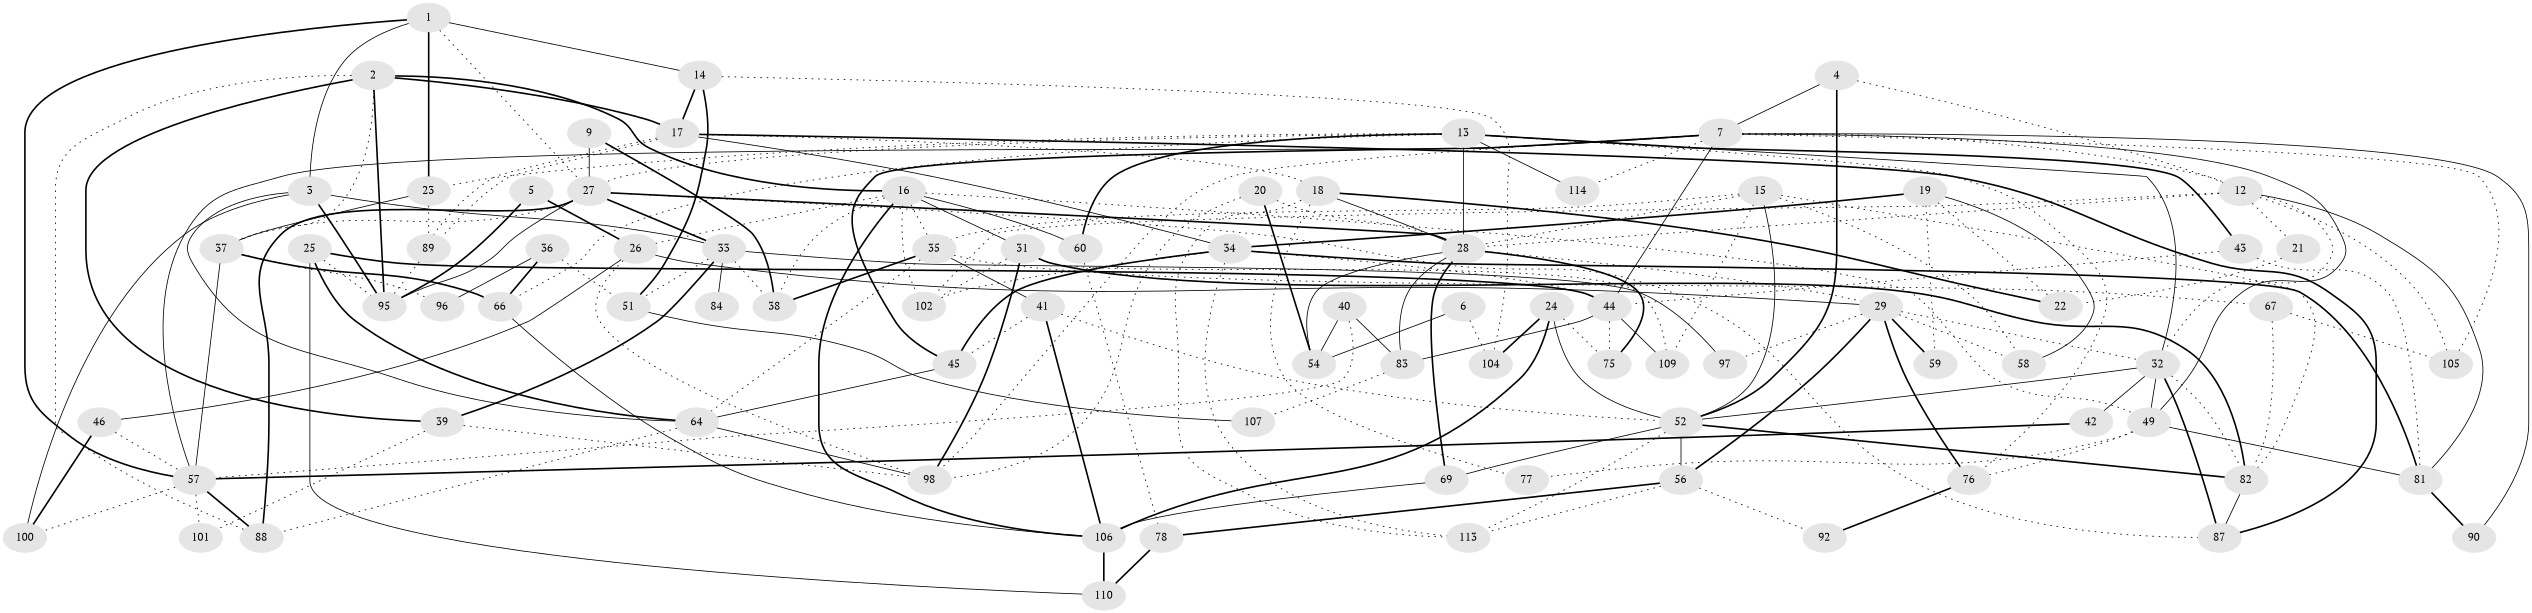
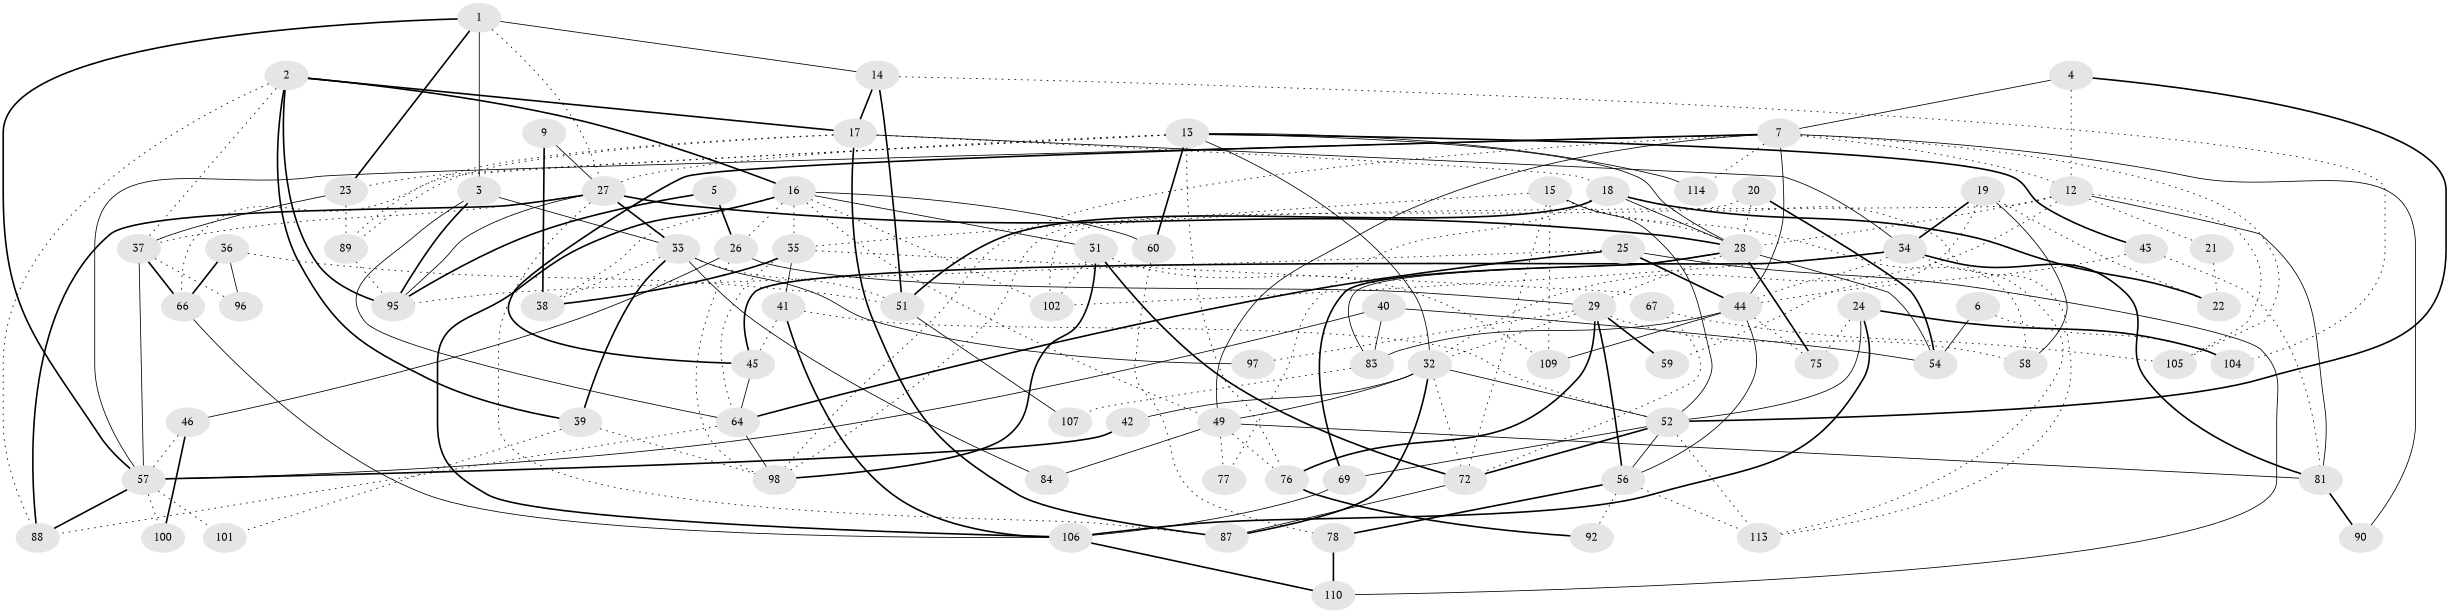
edge "18" -- "51": added
edge "3" -- "100": removed
edge "44" -- "56": added
edge "40" -- "57": style dotted -> solid
edge "49" -- "84": added
node "82": label "82" -> "72"
